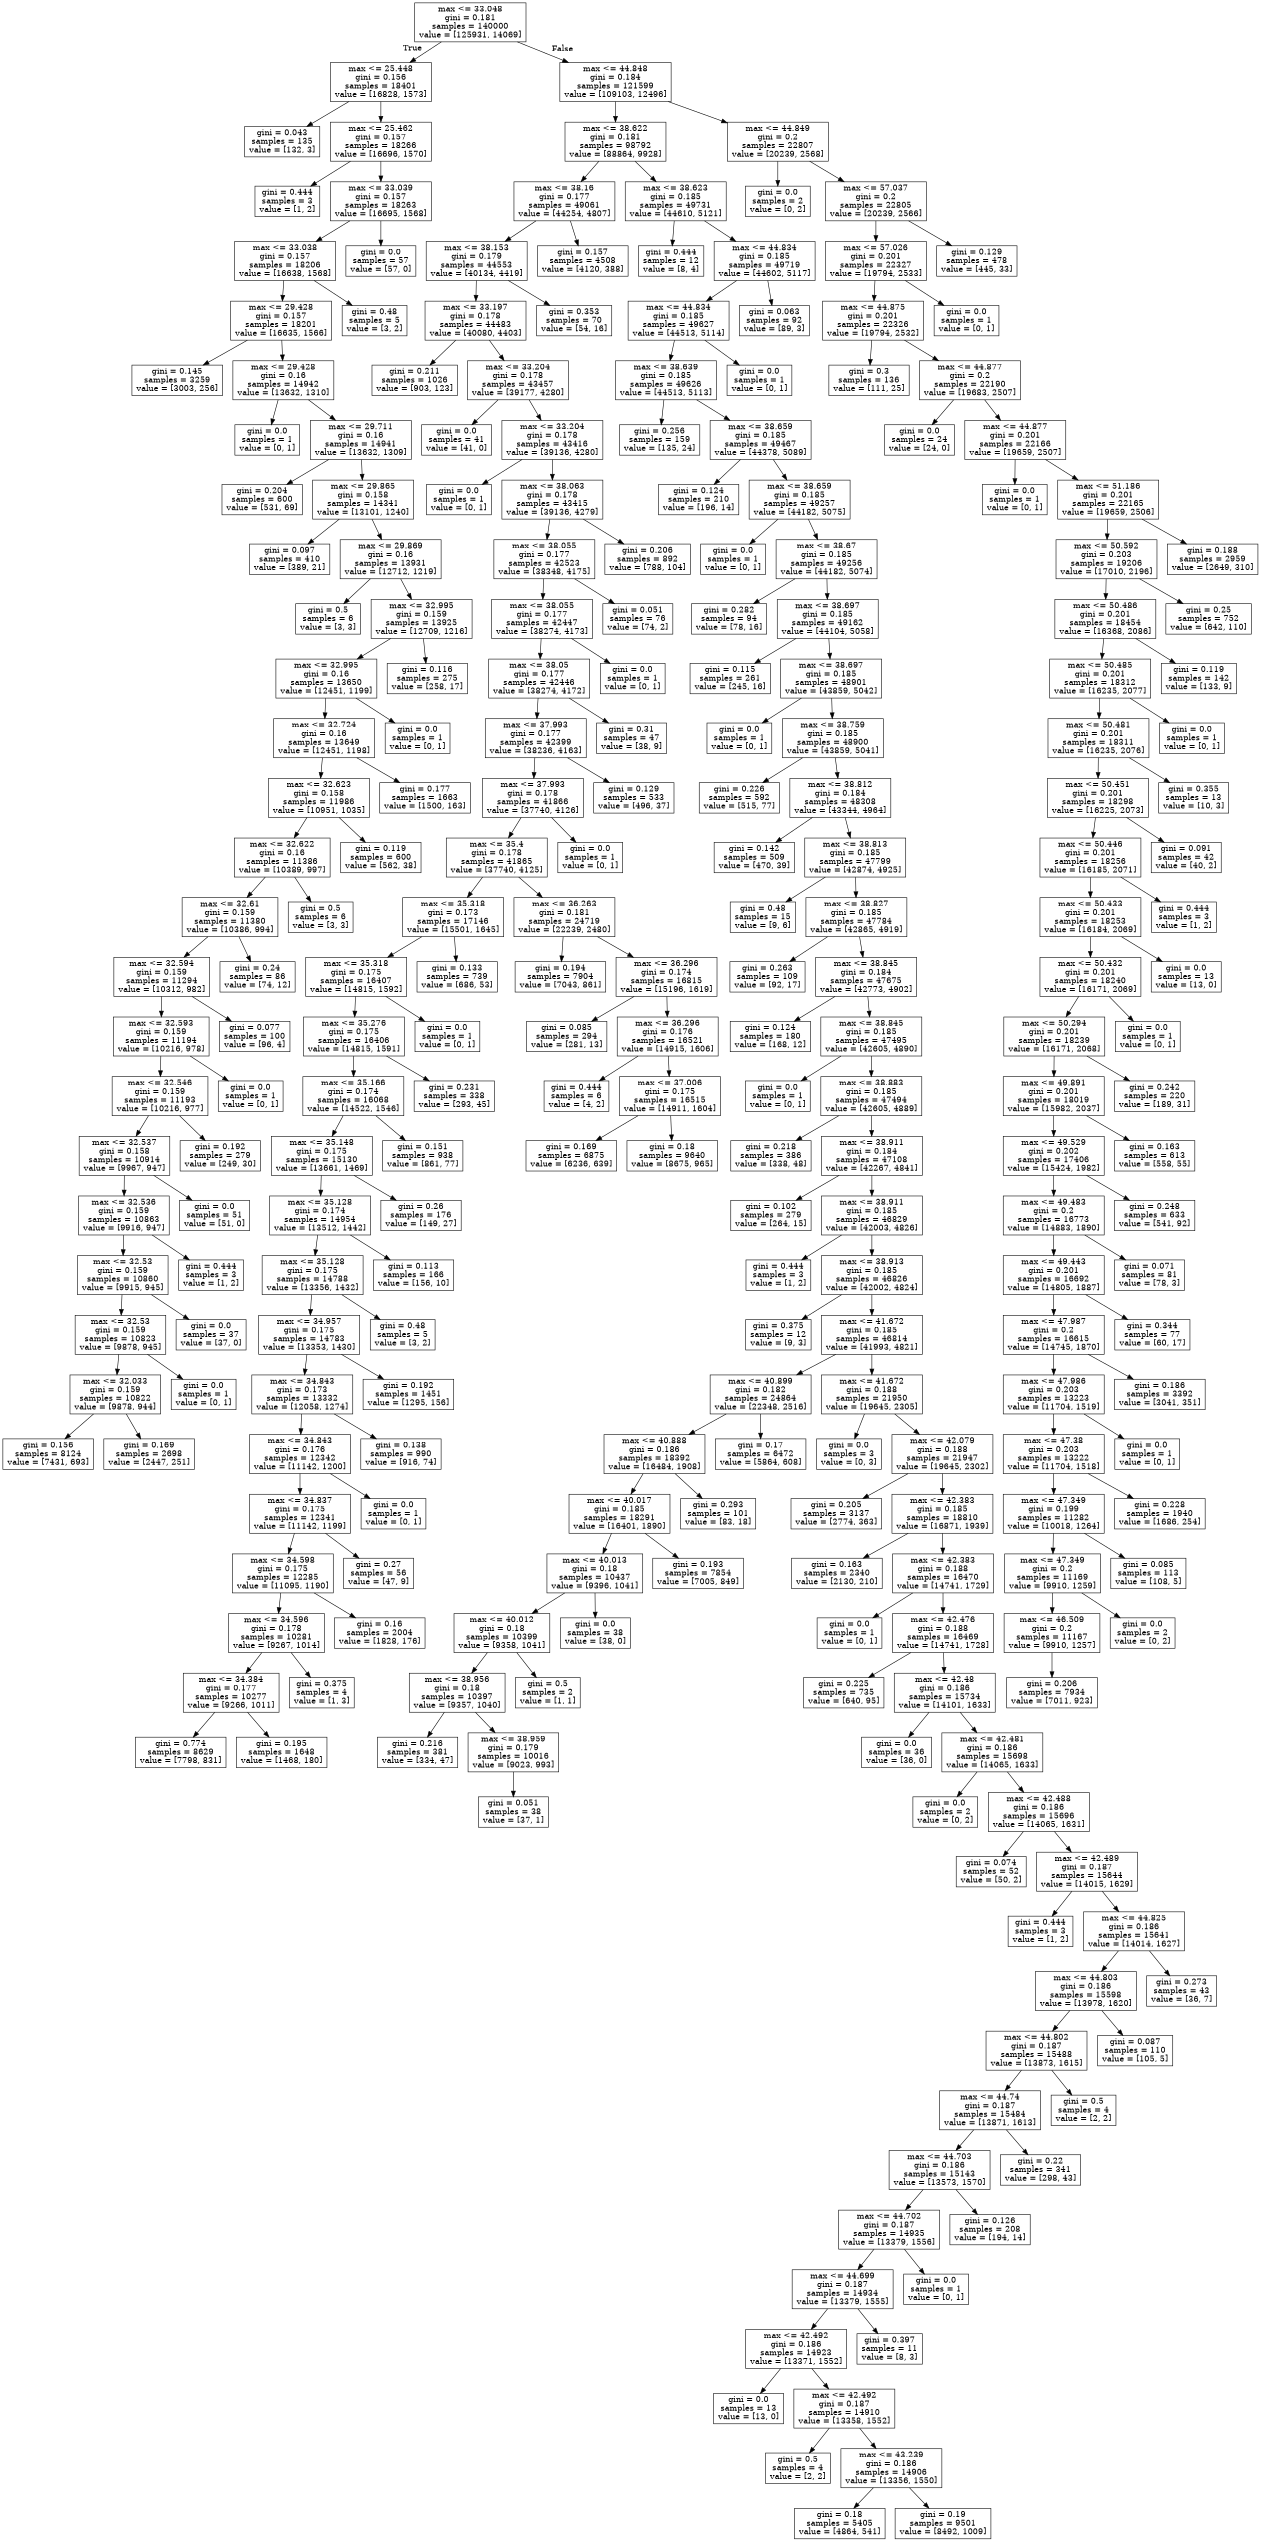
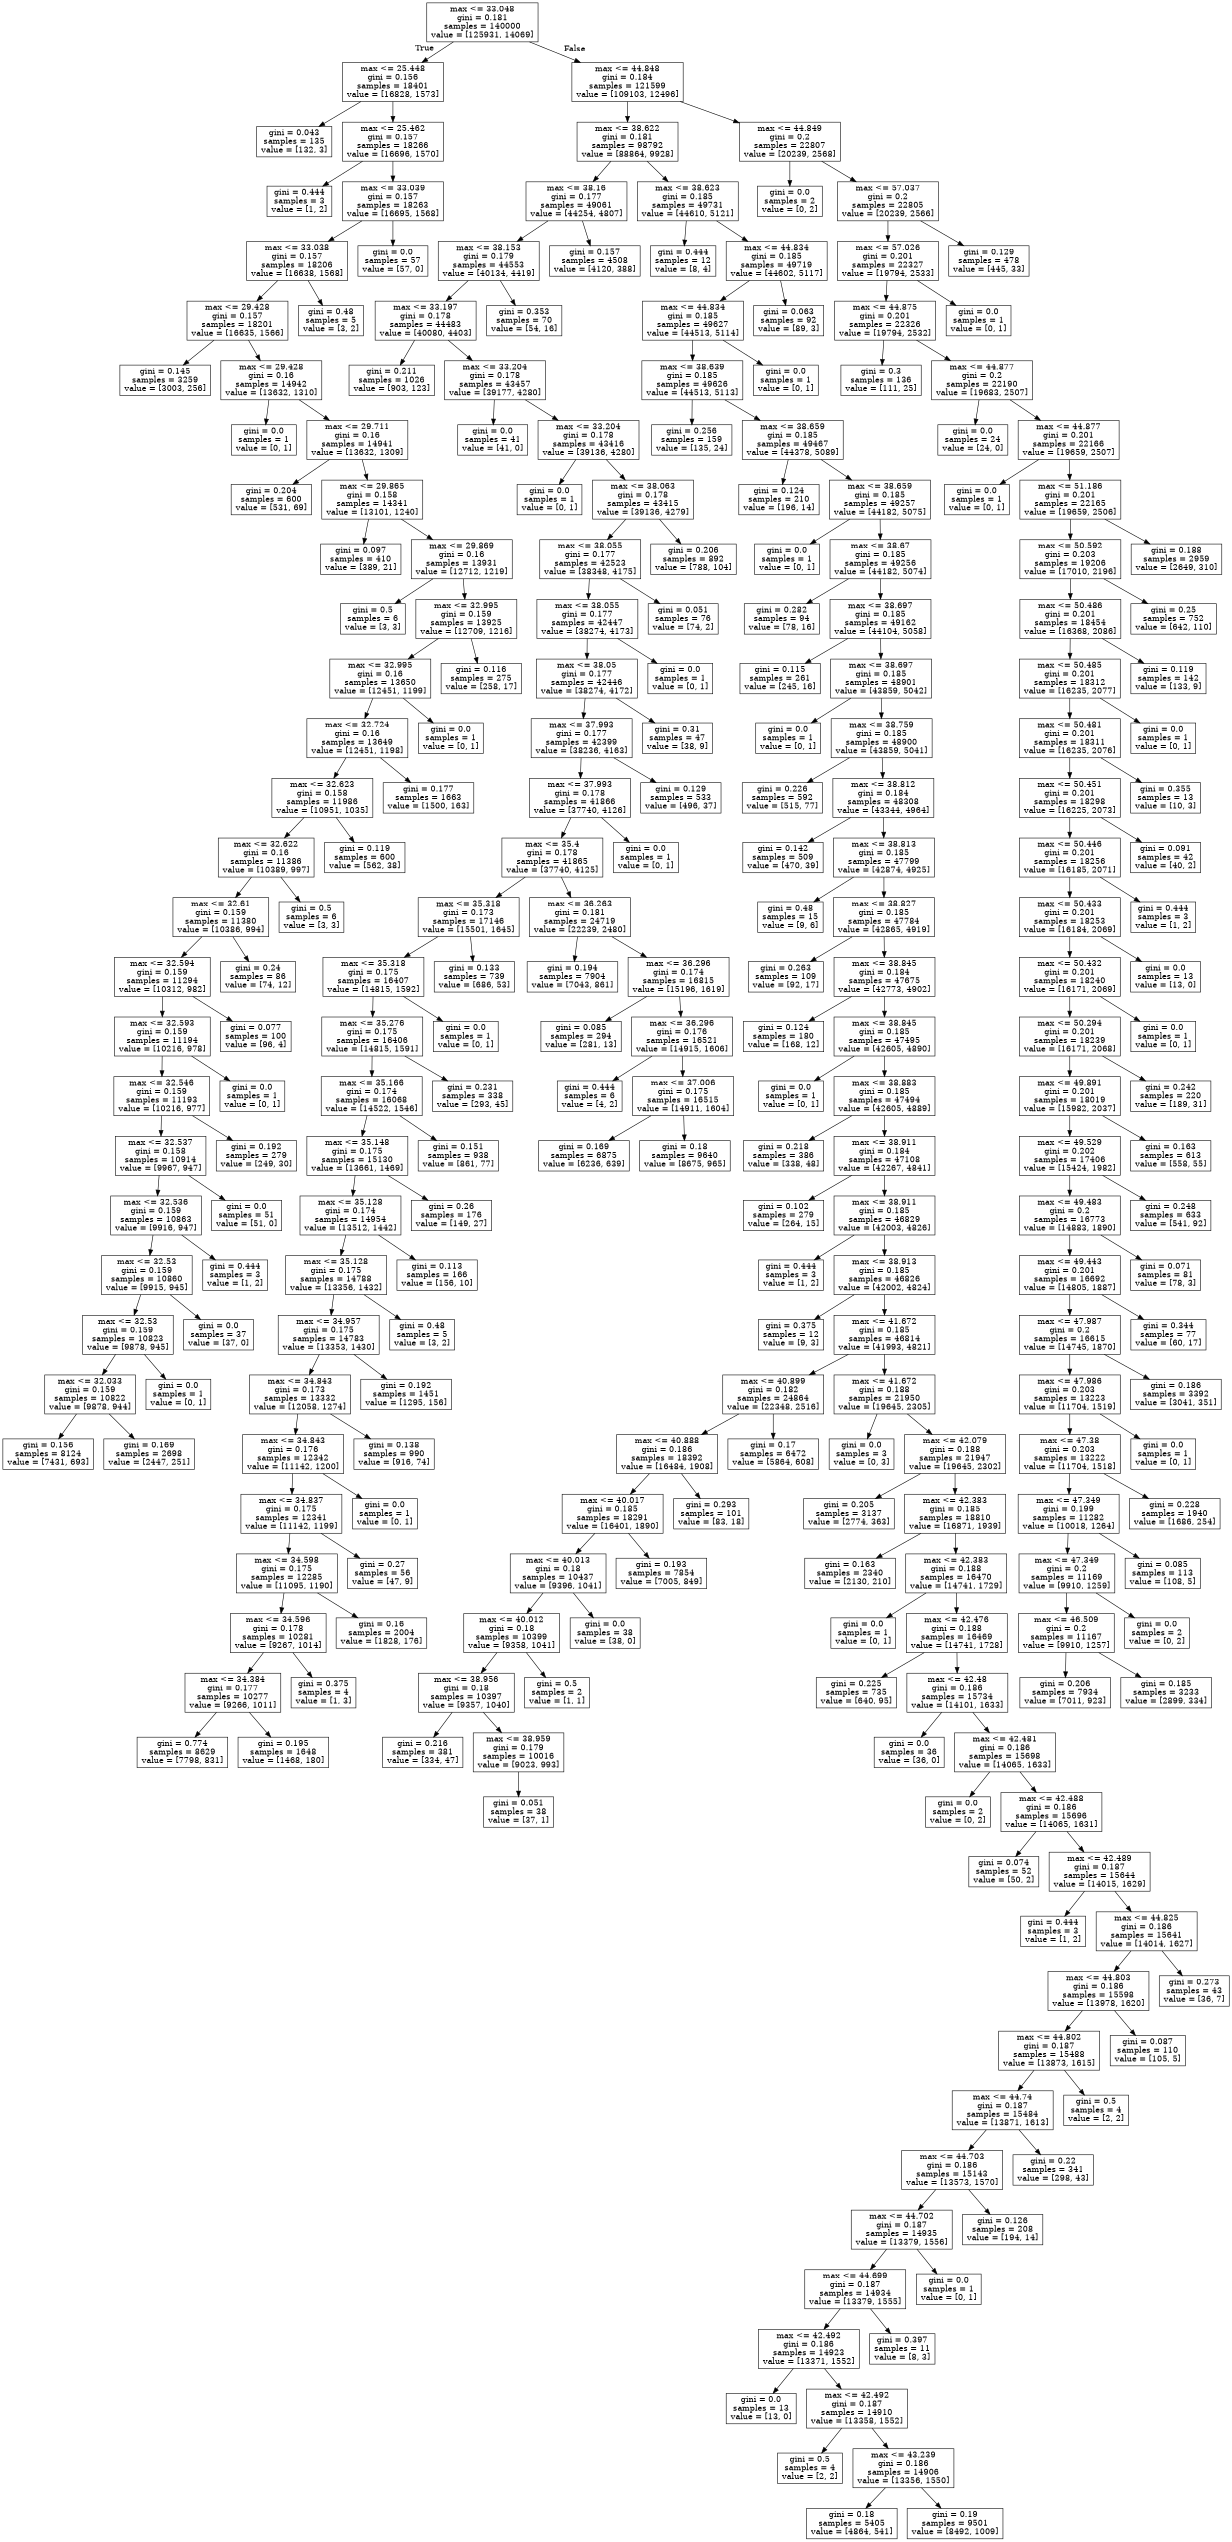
node "gini = 0.185 samples = 3233 value = [2899, 334]": added
